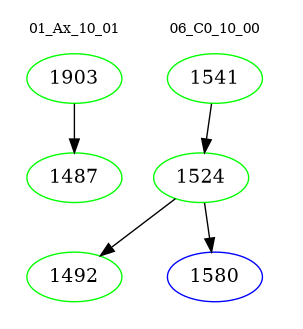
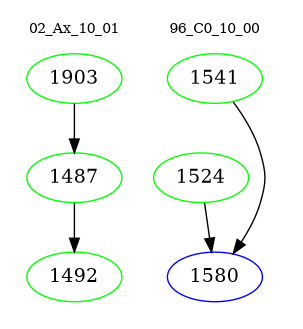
cluster "01_Ax_10_01": label "01_Ax_10_01" -> "02_Ax_10_01"
cluster "06_C0_10_00": label "06_C0_10_00" -> "96_C0_10_00"
edge "1541" -> "1524": now "1541" -> "1580"
edge "1524" -> "1492": now "1487" -> "1492"
